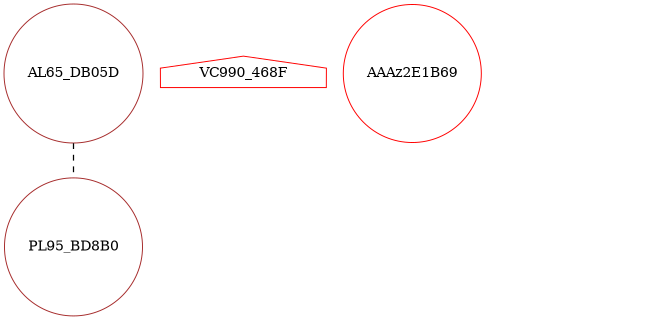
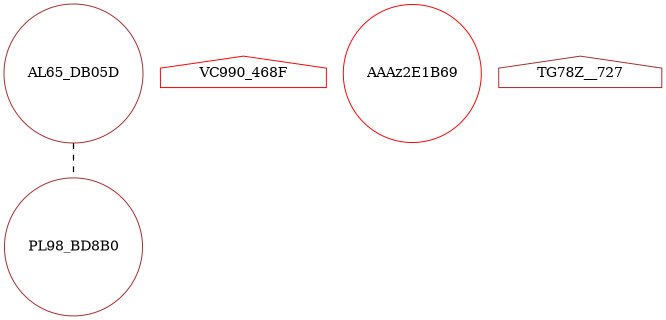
node "TG78Z__727": added
node "PL95_BD8B0": label "PL95_BD8B0" -> "PL98_BD8B0"
